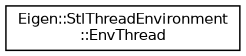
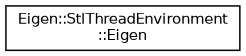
node "Eigen::StlThreadEnvironment ::EnvThread": label "Eigen::StlThreadEnvironment ::EnvThread" -> "Eigen::StlThreadEnvironment ::Eigen"
